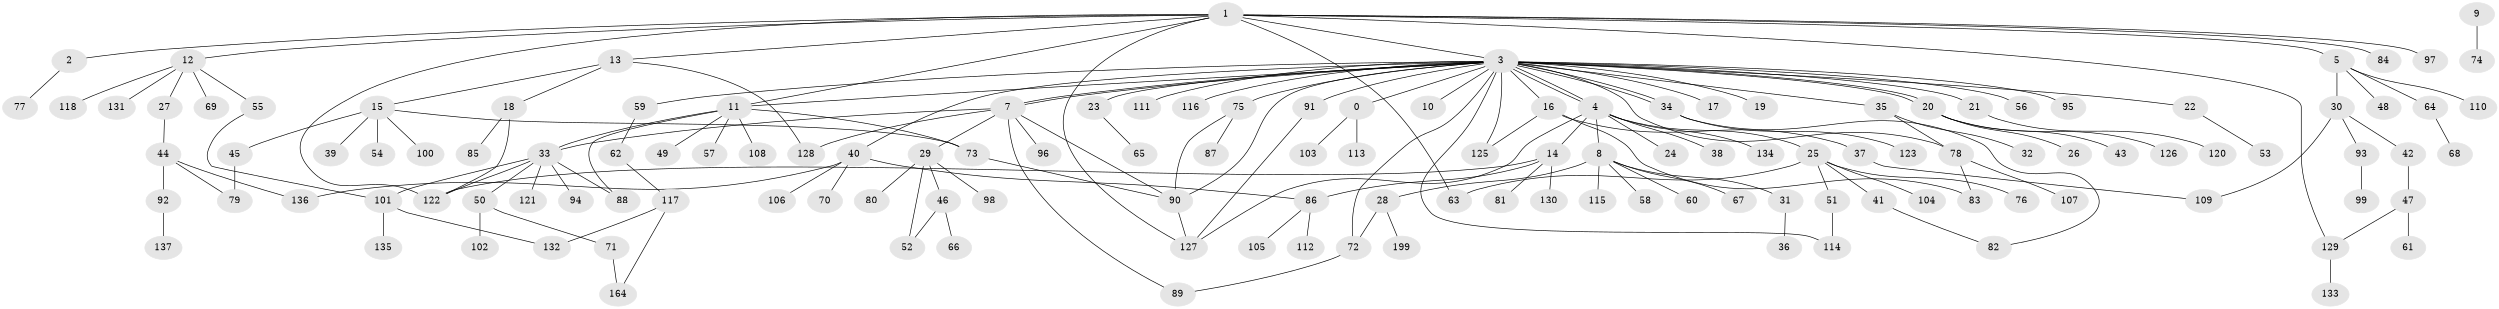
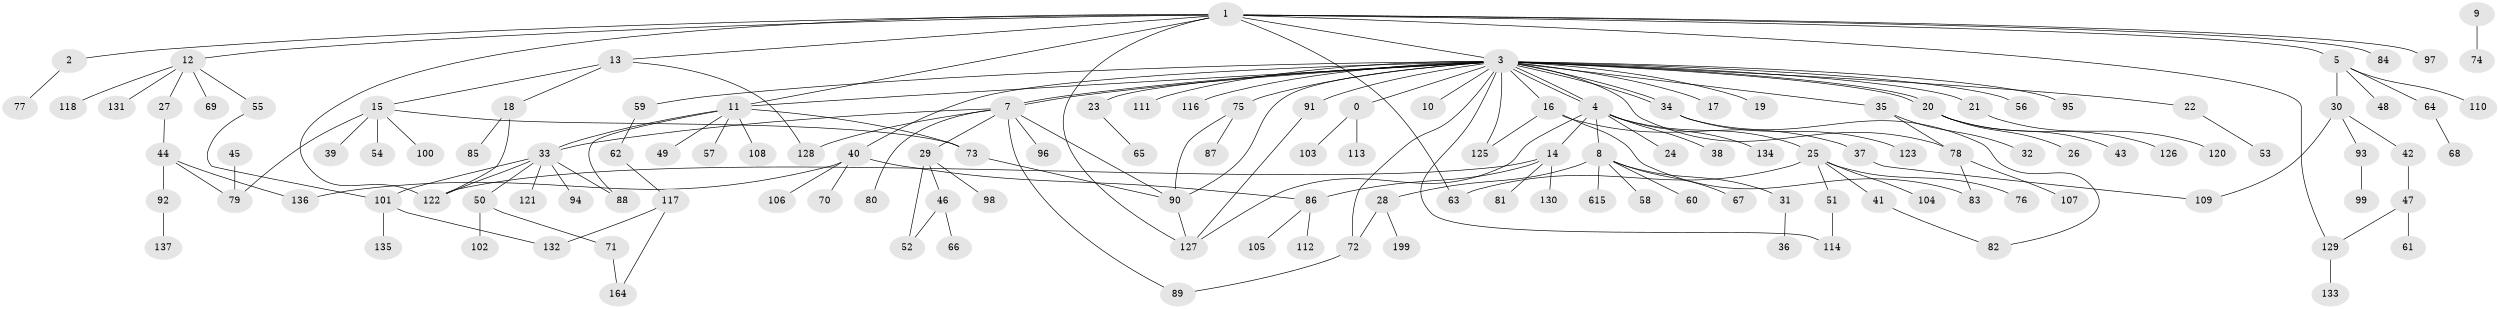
edge "15" -- "45": now "15" -- "79"
edge "29" -- "80": now "7" -- "80"
node "115": label "115" -> "615"
